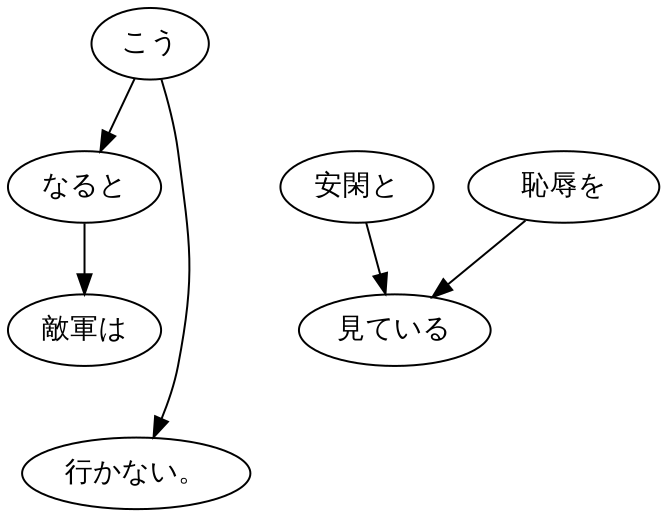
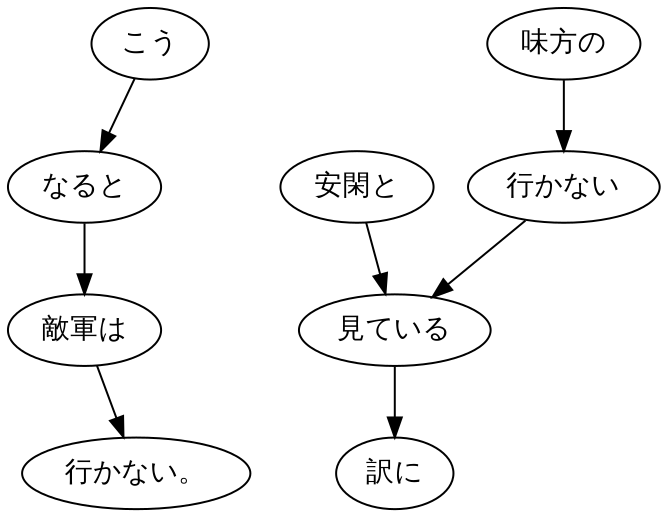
node "味方の": added
node "恥辱を": label "恥辱を" -> "行かない"
edge "こう" -> "行かない。": now "敵軍は" -> "行かない。"
node "訳に": added
